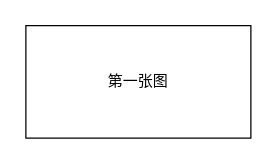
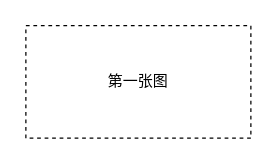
node "第一张图": style solid -> dashed
